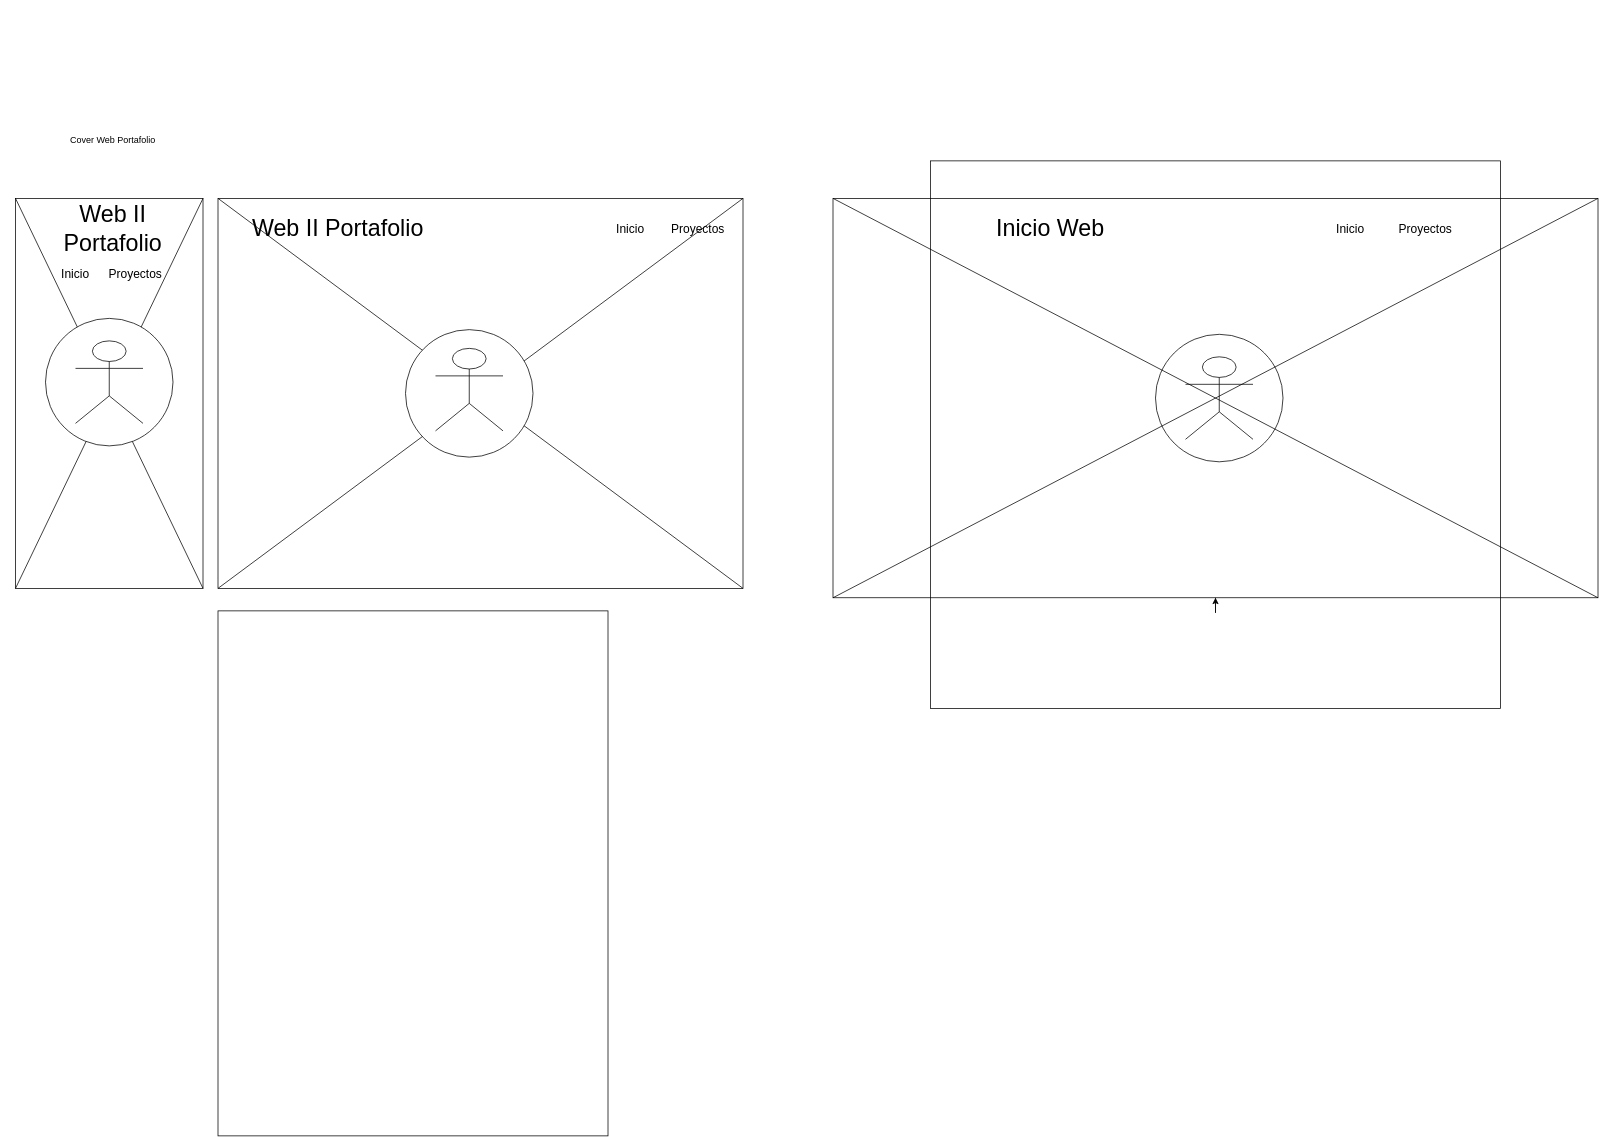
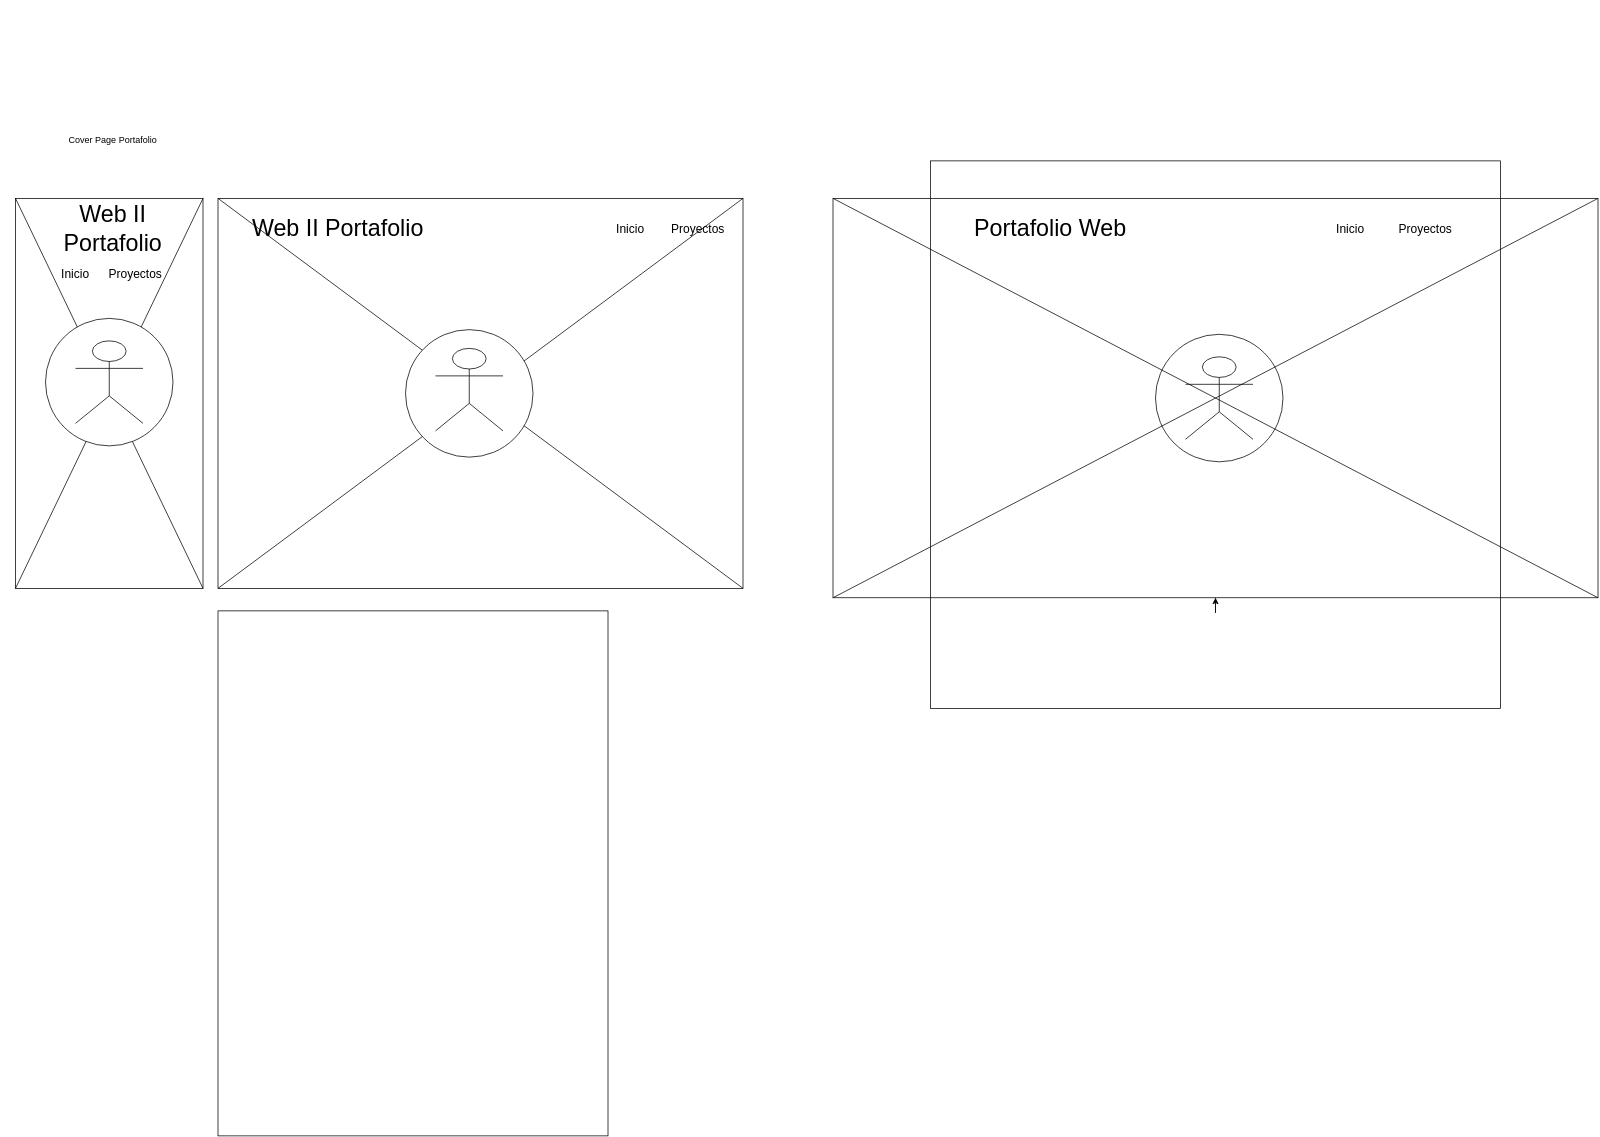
node "Cover Web Portafolio": label "Cover Web Portafolio" -> "Cover Page Portafolio"
node "Inicio Web": label "Inicio Web" -> "Portafolio Web"
